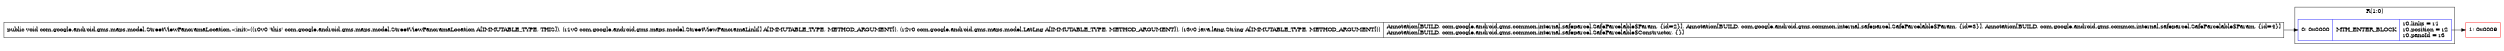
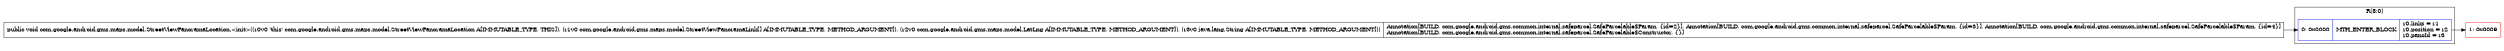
cluster "R(1:0)": label "R(1:0)" -> "R(8:0)"
